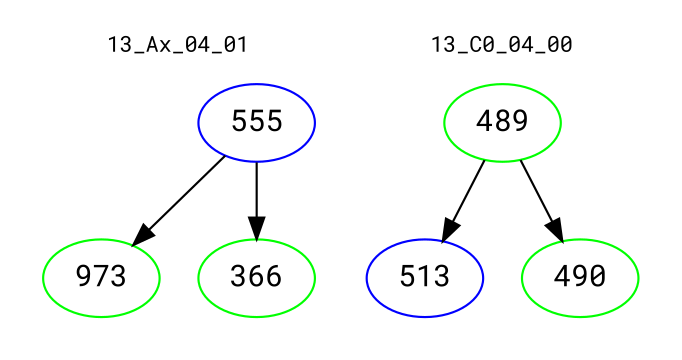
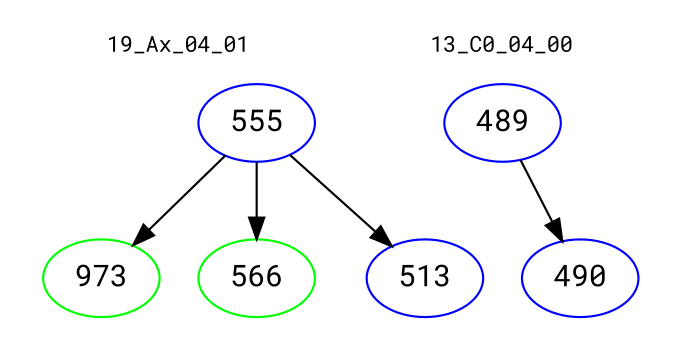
cluster "13_Ax_04_01": label "13_Ax_04_01" -> "19_Ax_04_01"
node "489": color green -> blue
edge "489" -> "513": now "555" -> "513"
node "366": label "366" -> "566"
node "490": color green -> blue
